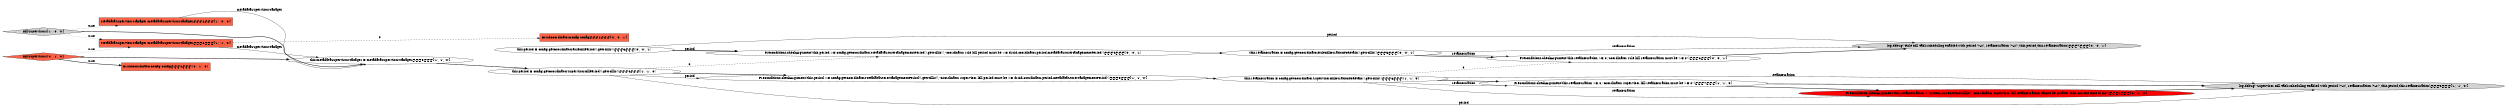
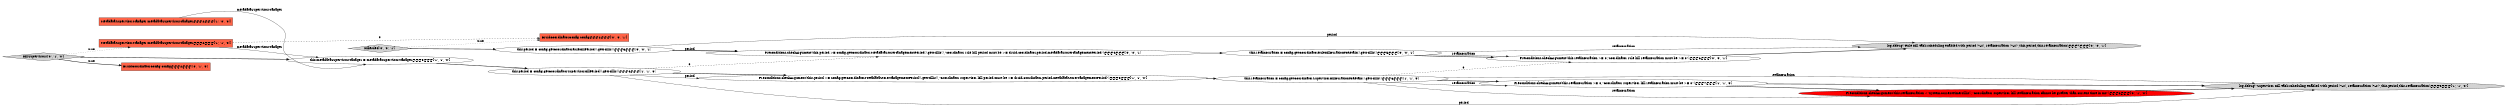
node "KillSupervisors['1', '0', '0']": removed
node "KillRules['0', '0', '1']": added
node "KillSupervisors['0', '1', '0']": fillcolor tomato -> lightgray
